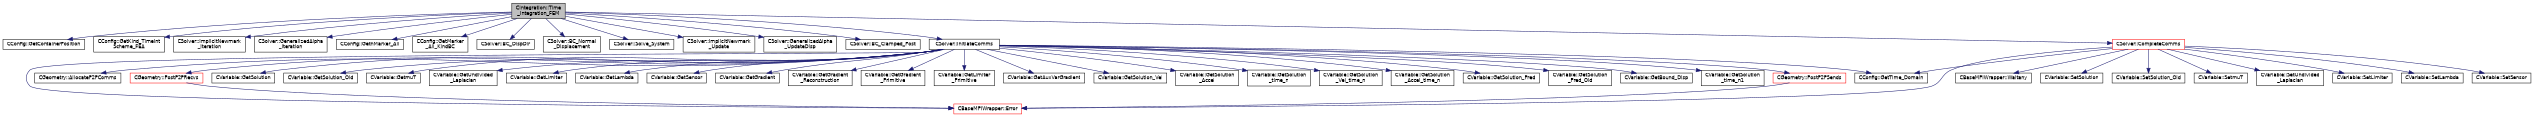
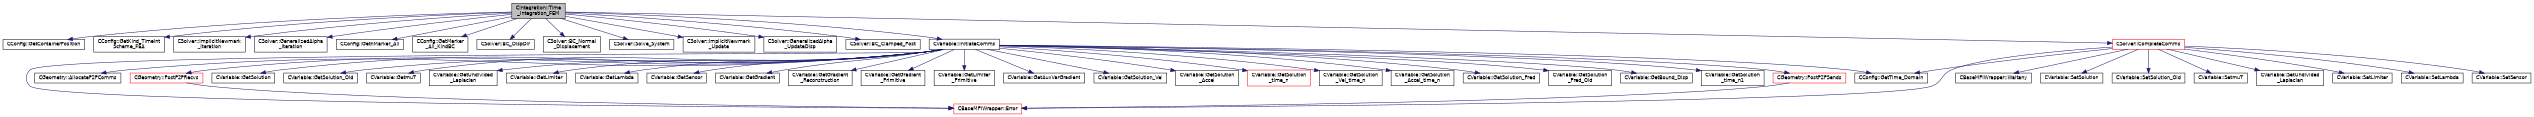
node "CSolver::InitiateComms": label "CSolver::InitiateComms" -> "CVariable::InitiateComms"
node "CVariable::GetSolution _time_n": color black -> red
